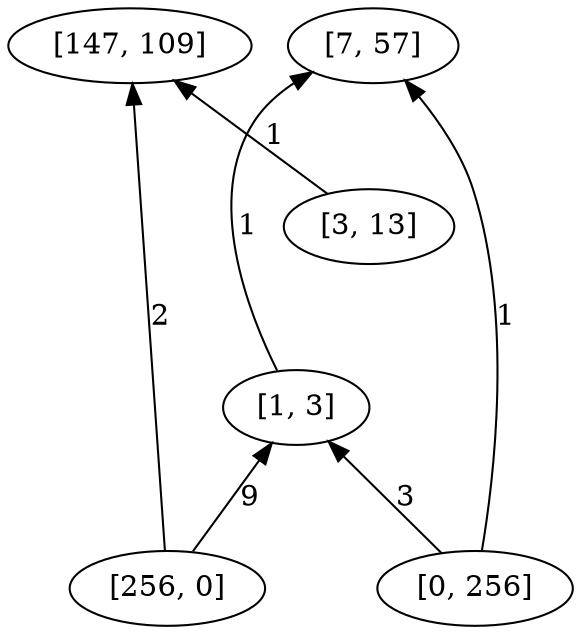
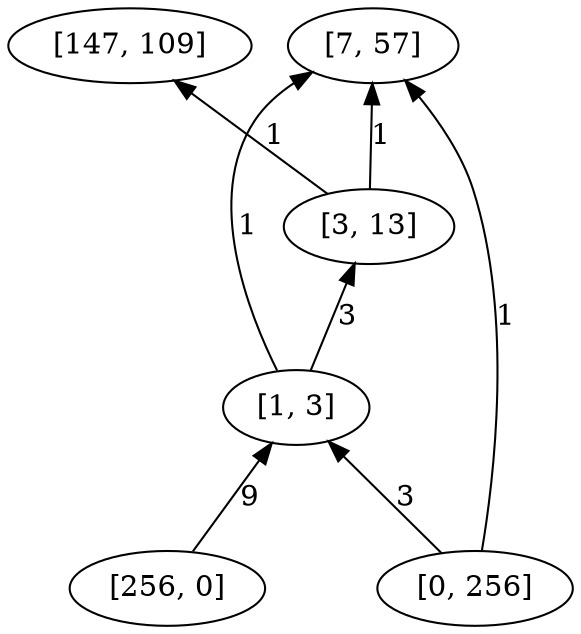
edge "[3, 13]" -> "[7, 57]": added, label "1"
edge "[256, 0]" -> "[147, 109]": removed, label "2"
edge "[1, 3]" -> "[3, 13]": added, label "3"
